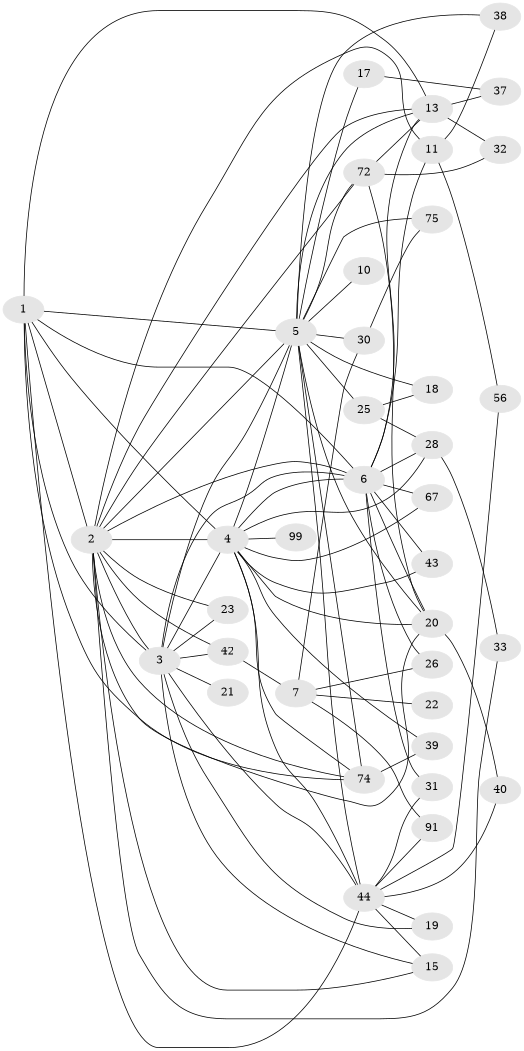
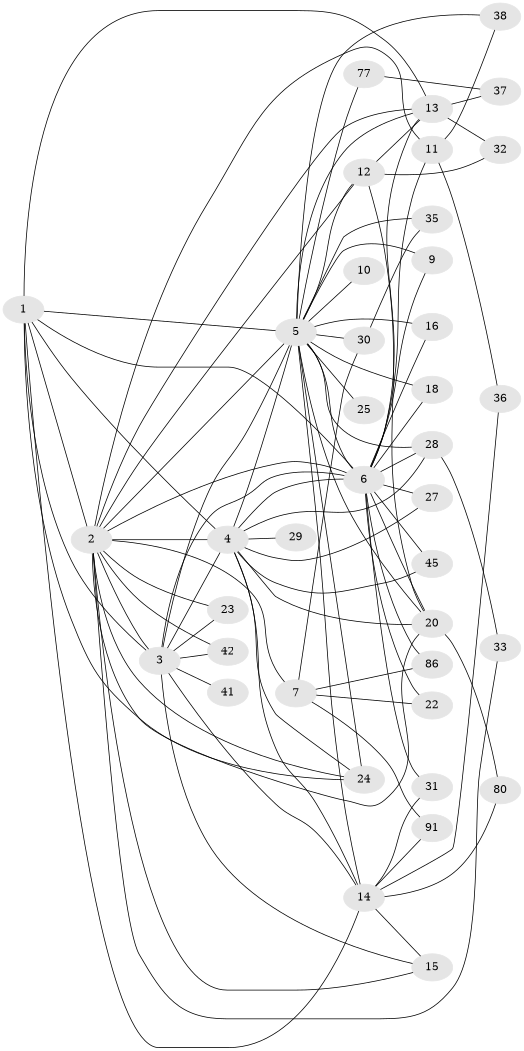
node "17": label "17" -> "77"
node "72": label "72" -> "12"
node "75": label "75" -> "35"
node "9": added
node "16": added
node "56": label "56" -> "36"
edge "18" -- "25": now "18" -- "6"
edge "5" -- "6": added
edge "25" -- "28": now "5" -- "28"
node "67": label "67" -> "27"
node "99": label "99" -> "29"
node "43": label "43" -> "45"
edge "6" -- "22": added
node "26": label "26" -> "86"
edge "42" -- "7": now "2" -- "7"
node "21": label "21" -> "41"
node "39": removed
node "74": label "74" -> "24"
node "40": label "40" -> "80"
node "44": label "44" -> "14"
node "19": removed
